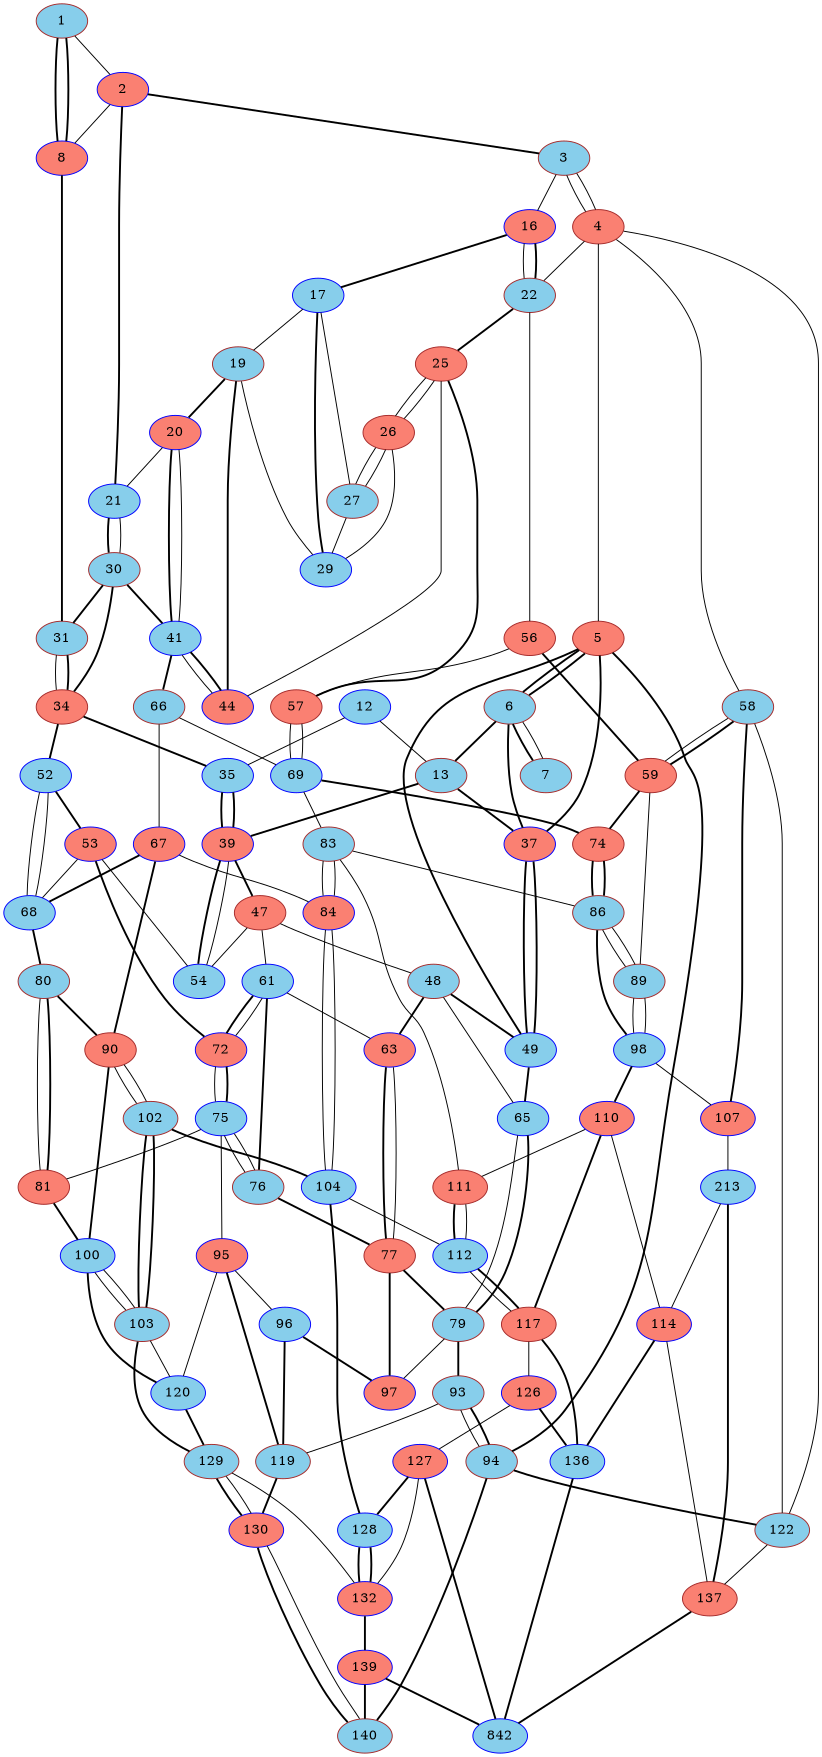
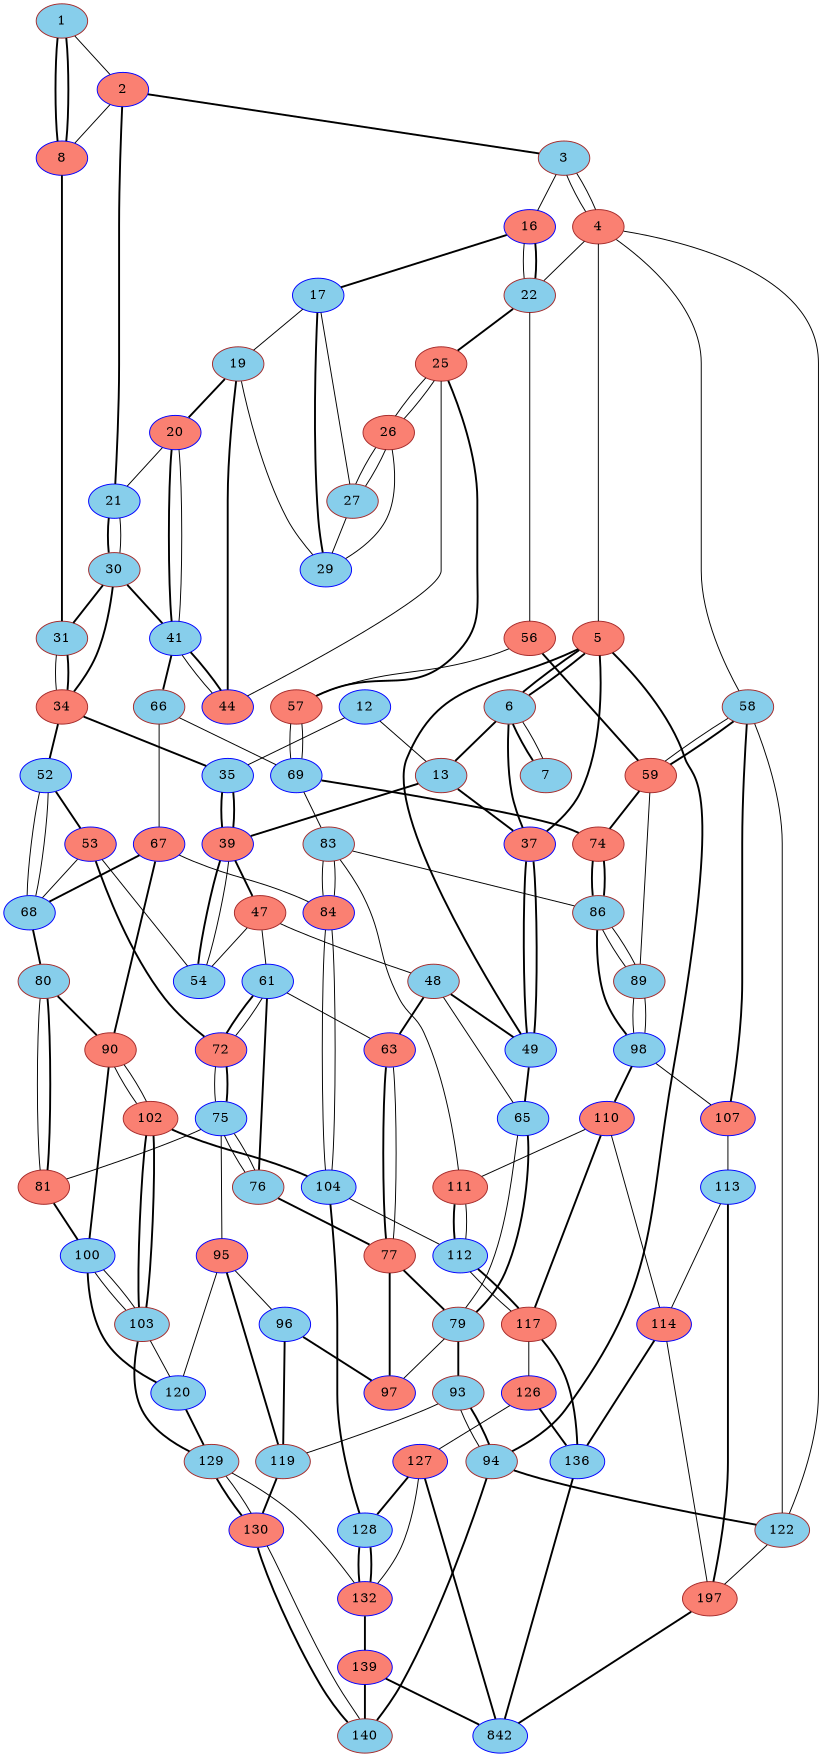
node "102": fillcolor skyblue -> salmon
node "213": label "213" -> "113"
node "137": label "137" -> "197"
